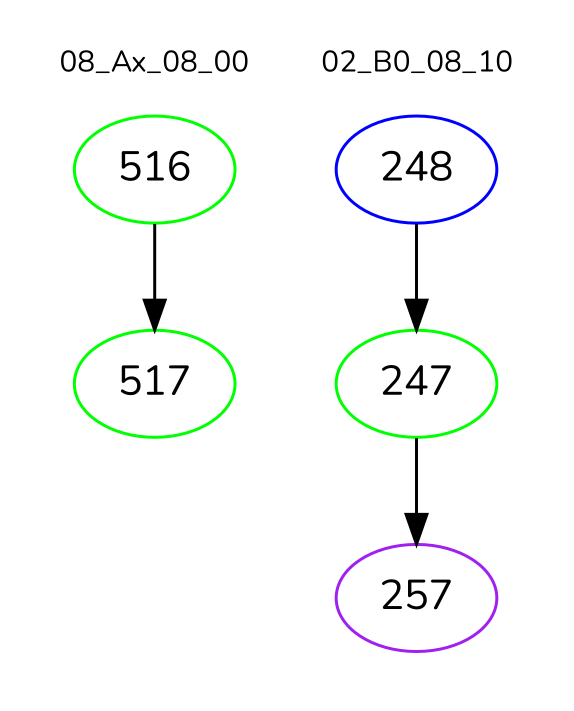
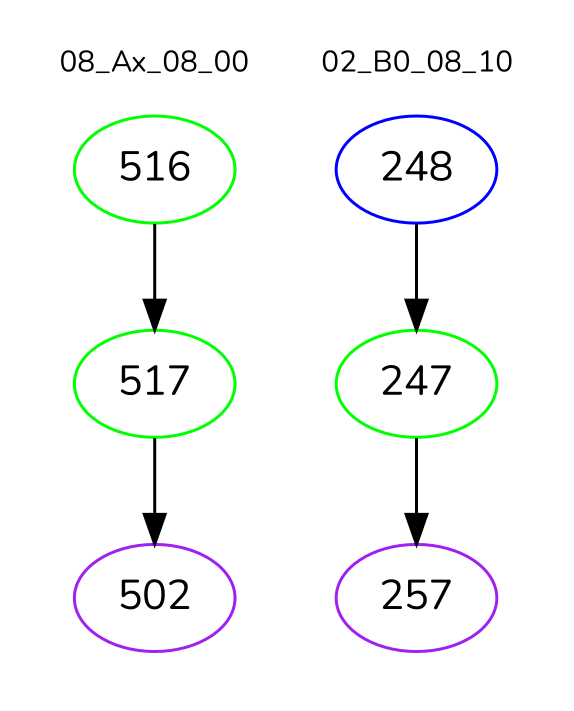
node "502": added
